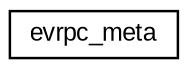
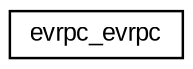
node "evrpc_meta": label "evrpc_meta" -> "evrpc_evrpc"
